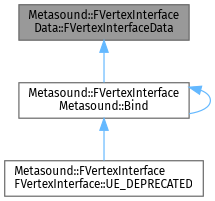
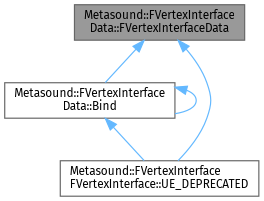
node "Metasound::FVertexInterface Metasound::Bind": label "Metasound::FVertexInterface Metasound::Bind" -> "Metasound::FVertexInterface Data::Bind"
edge "Metasound::FVertexInterface FVertexInterface::UE_DEPRECATED" -> "Metasound::FVertexInterface Data::FVertexInterfaceData": added
